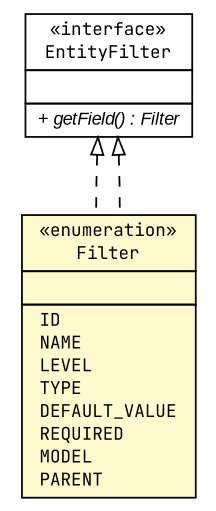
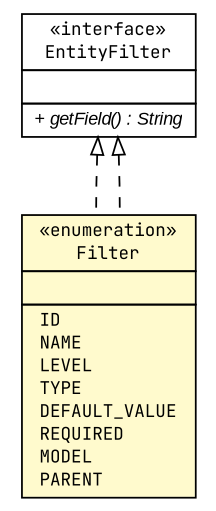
node "EntityFilter": text "+ getField() : Filter" -> "+ getField() : String"
